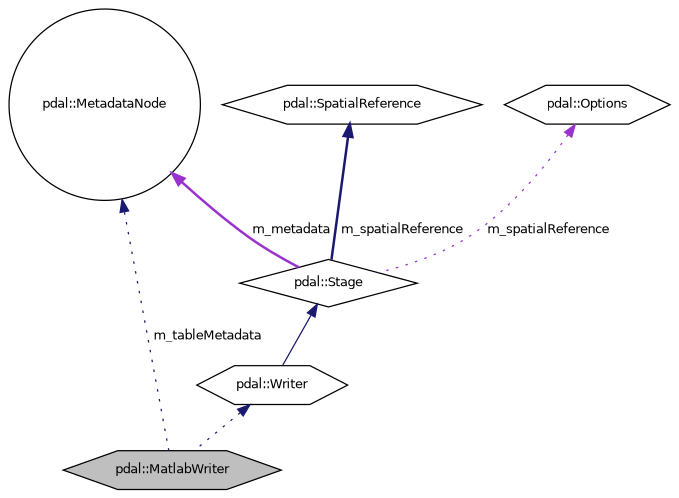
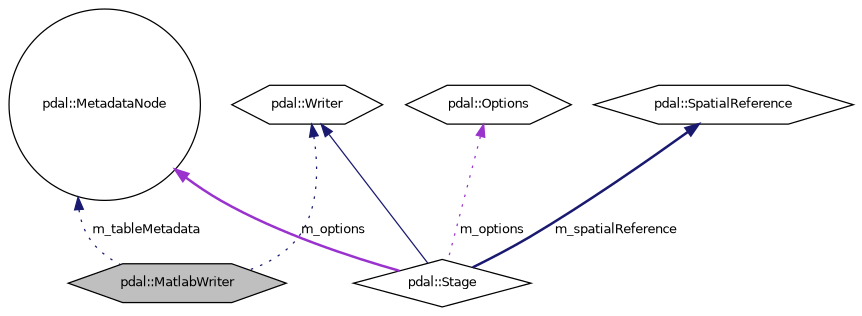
edge "pdal::Stage" -> "pdal::MetadataNode": label " m_metadata" -> " m_options"
edge "pdal::Stage" -> "pdal::Options": label " m_spatialReference" -> " m_options"
edge "pdal::Writer" -> "pdal::Stage": reversed
